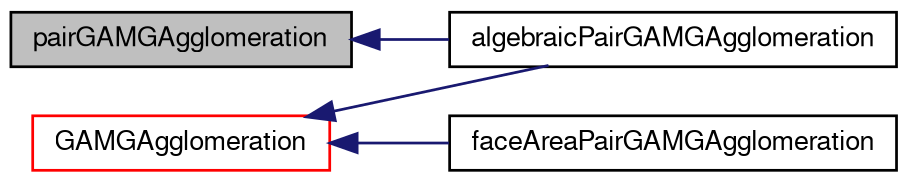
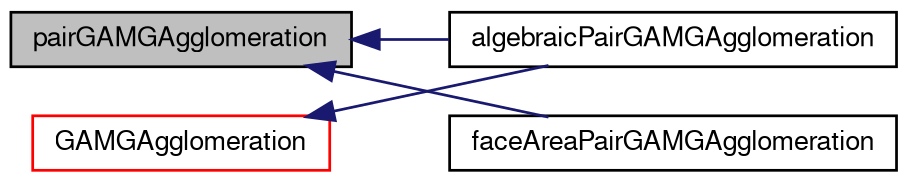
edge "faceAreaPairGAMGAgglomeration" -> "GAMGAgglomeration": now "faceAreaPairGAMGAgglomeration" -> "pairGAMGAgglomeration"
